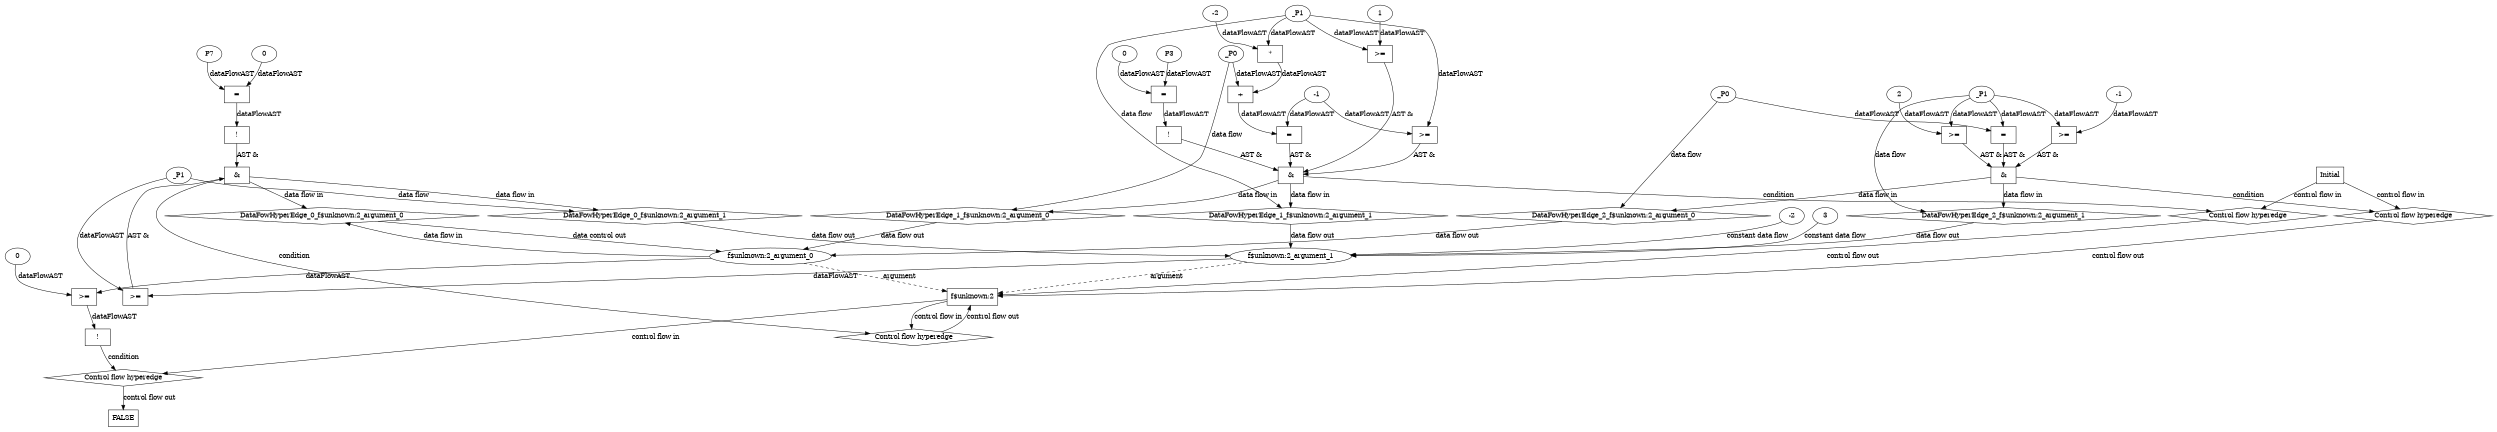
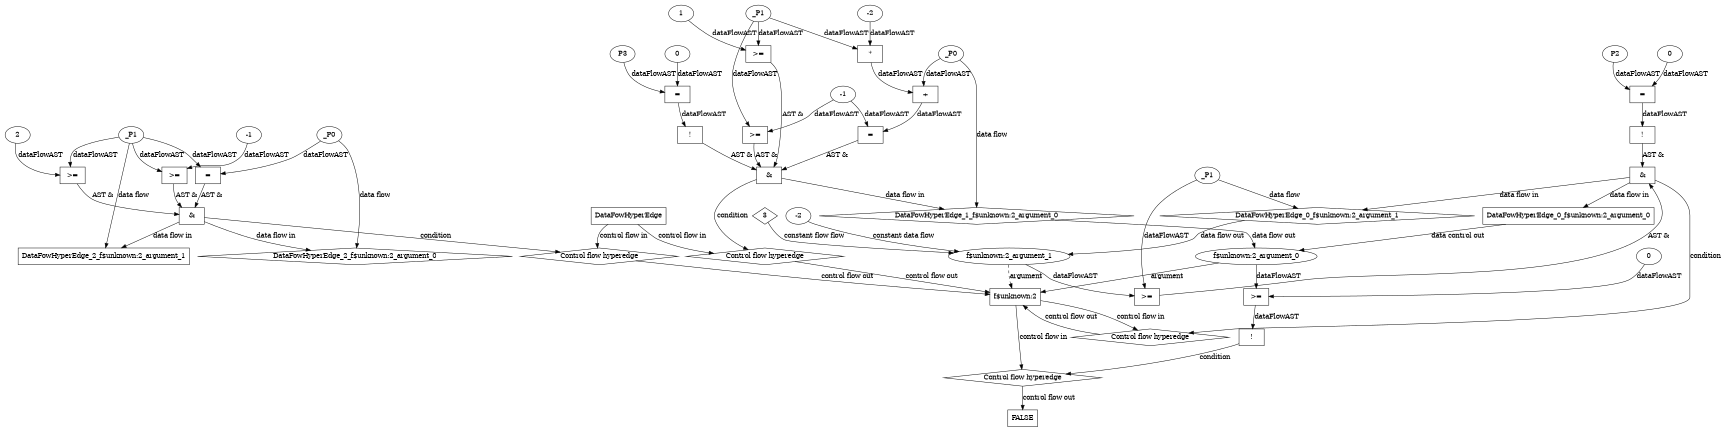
node "P7": label "P7" -> "P2"
node "Initial": label "Initial" -> "DataFowHyperEdge"
node "DataFowHyperEdge_0_f$unknown:2_argument_0": shape diamond -> box
node "DataFowHyperEdge_1_f$unknown:2_argument_1": removed
node "3": shape ellipse -> diamond
node "DataFowHyperEdge_2_f$unknown:2_argument_1": shape diamond -> box
edge "3" -> "f$unknown:2_argument_1": label "constant data flow" -> "constant flow flow"
edge "DataFowHyperEdge_2_f$unknown:2_argument_1" -> "f$unknown:2_argument_1": removed, label "data flow out"
edge "DataFowHyperEdge_2_f$unknown:2_argument_0" -> "f$unknown:2_argument_0": removed, label "data flow out"
edge "f$unknown:2_argument_0" -> "DataFowHyperEdge_0_f$unknown:2_argument_0": removed, label "data flow in"
edge "f$unknown:2_argument_0" -> "f$unknown:2": style dashed -> solid
